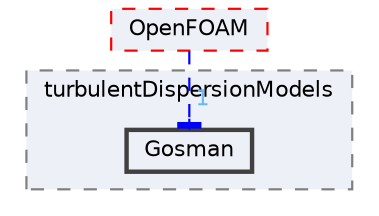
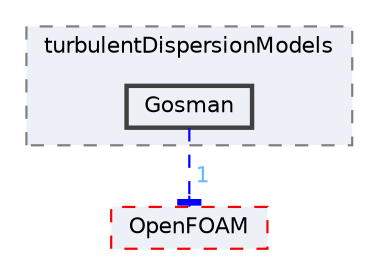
edge "OpenFOAM" -> "Gosman": reversed
